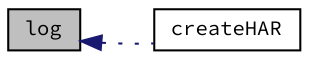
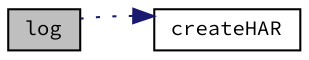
edge "createHAR" -> "log": reversed
